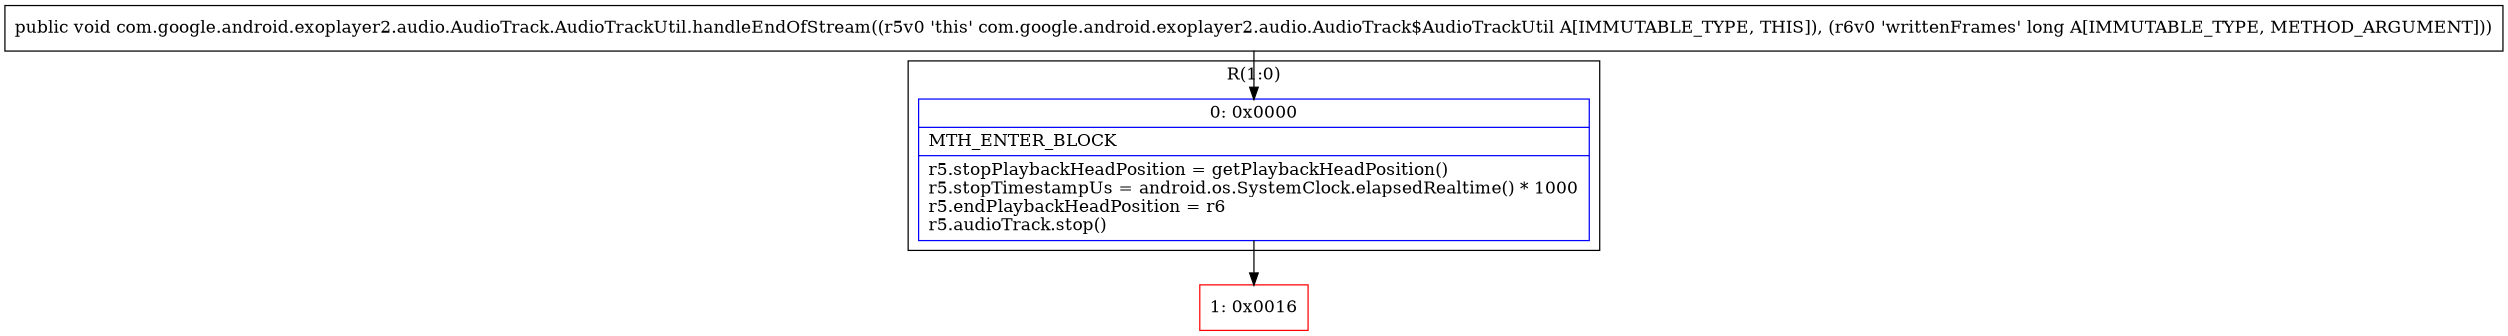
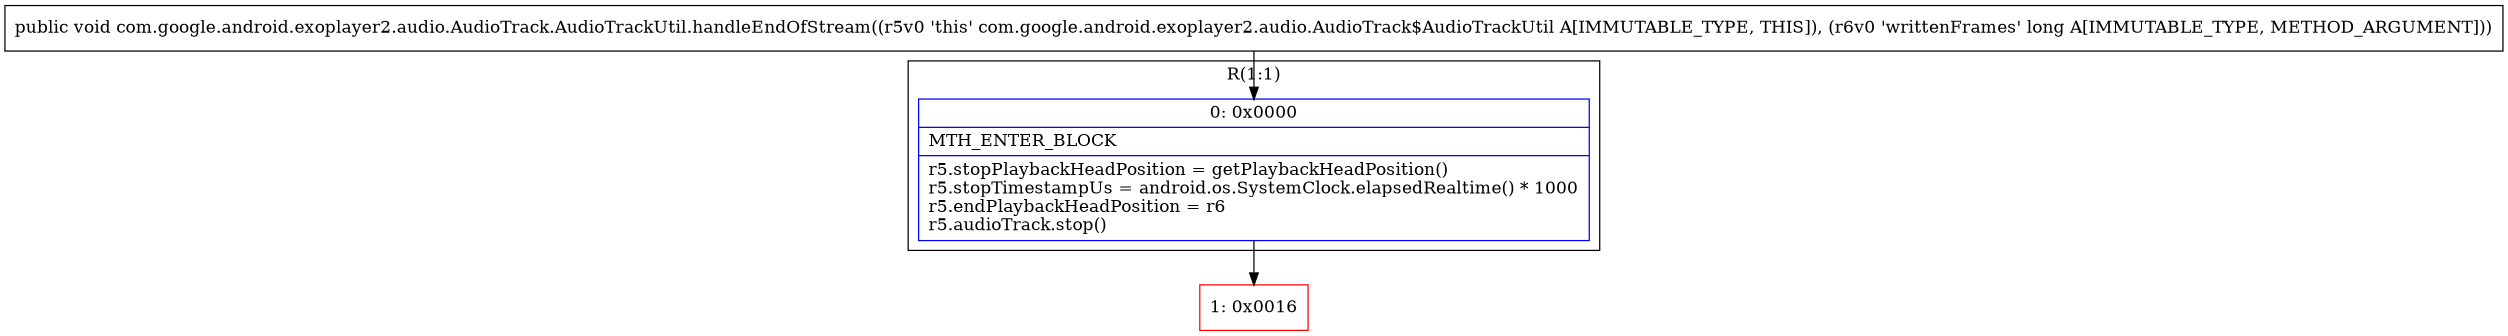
cluster "R(1:0)": label "R(1:0)" -> "R(1:1)"
